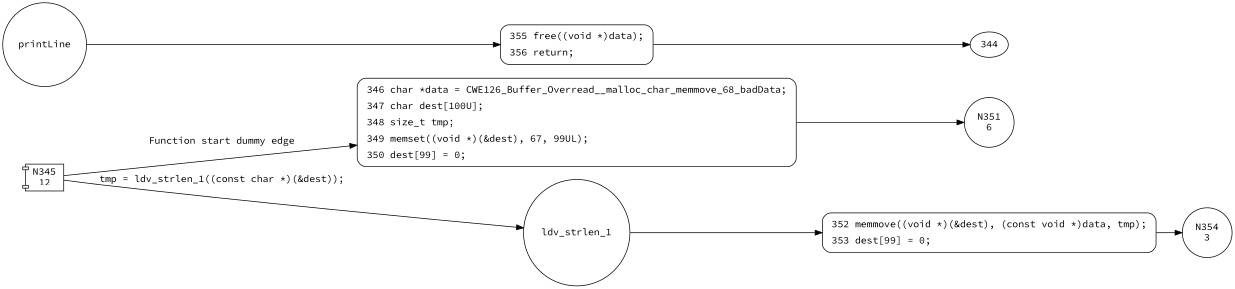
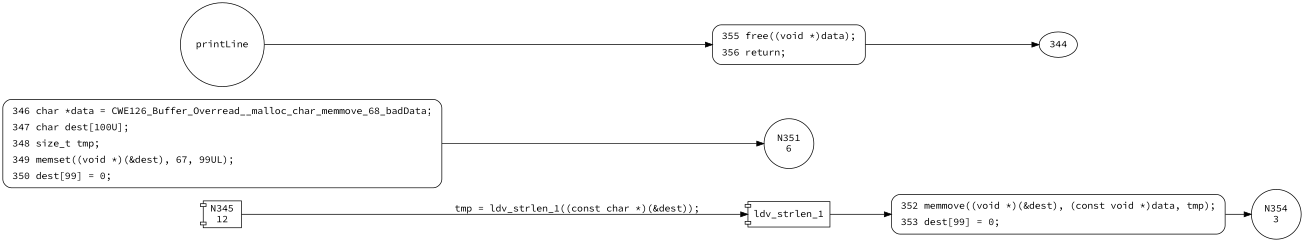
edge "N345 12" -> "346": removed, label "Function start dummy edge"
node "ldv_strlen_1": shape circle -> component
